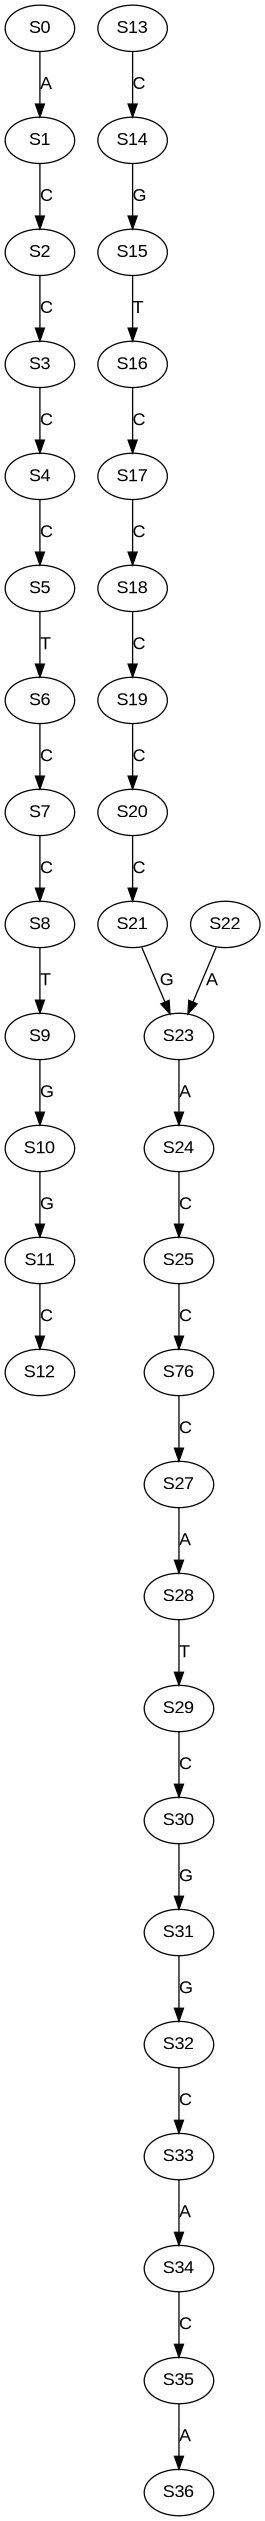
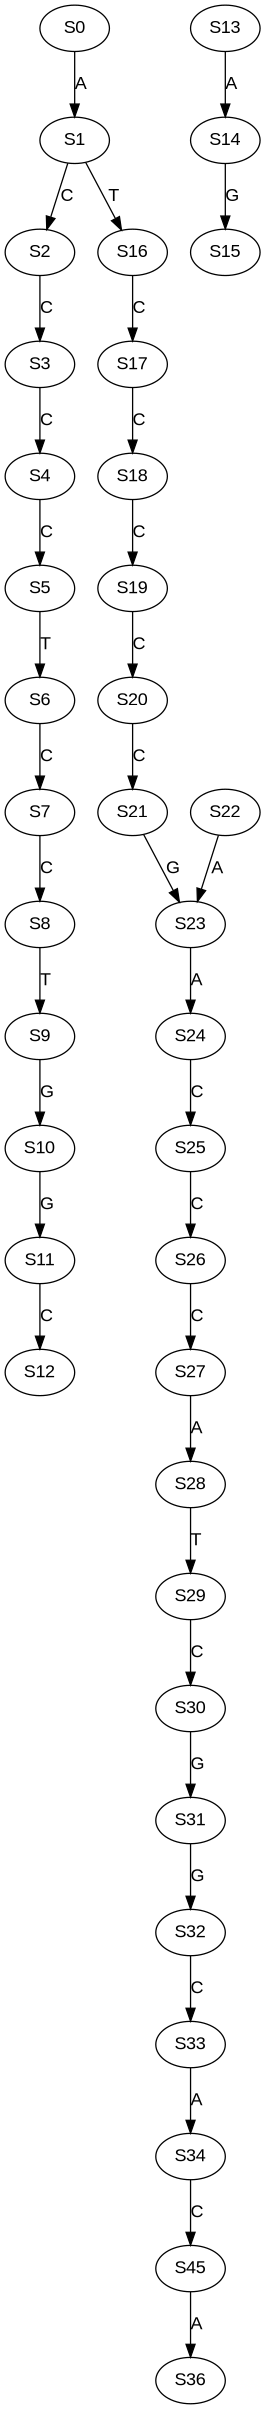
edge "S13" -> "S14": label "C" -> "A"
edge "S15" -> "S16": now "S1" -> "S16"
node "S76": label "S76" -> "S26"
node "S35": label "S35" -> "S45"
